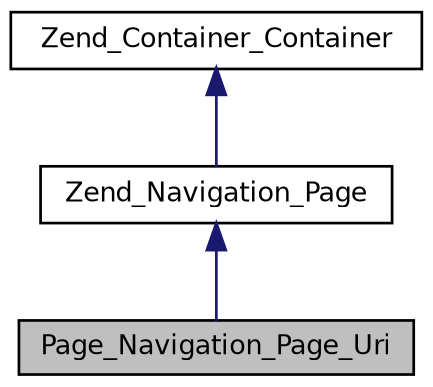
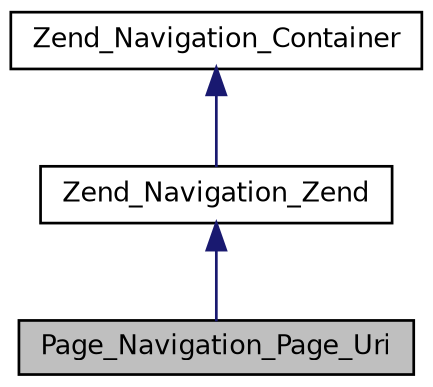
node "Zend_Container_Container": label "Zend_Container_Container" -> "Zend_Navigation_Container"
node "Zend_Navigation_Page": label "Zend_Navigation_Page" -> "Zend_Navigation_Zend"
